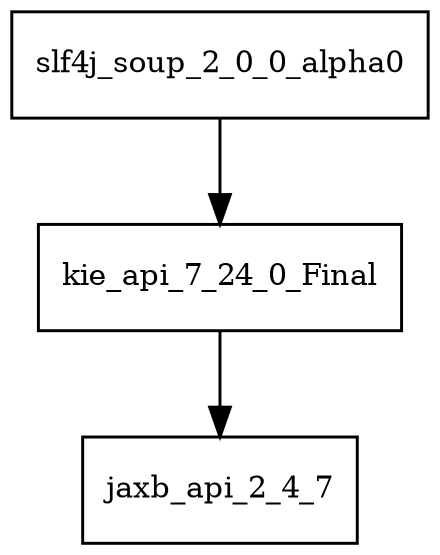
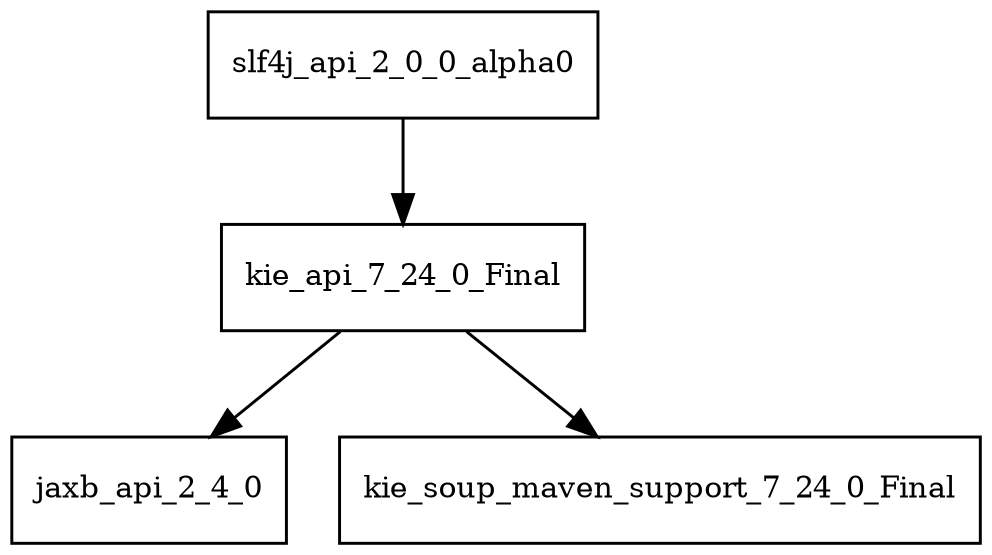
node "slf4j_soup_2_0_0_alpha0": label "slf4j_soup_2_0_0_alpha0" -> "slf4j_api_2_0_0_alpha0"
node "jaxb_api_2_4_7": label "jaxb_api_2_4_7" -> "jaxb_api_2_4_0"
node "kie_soup_maven_support_7_24_0_Final": added
